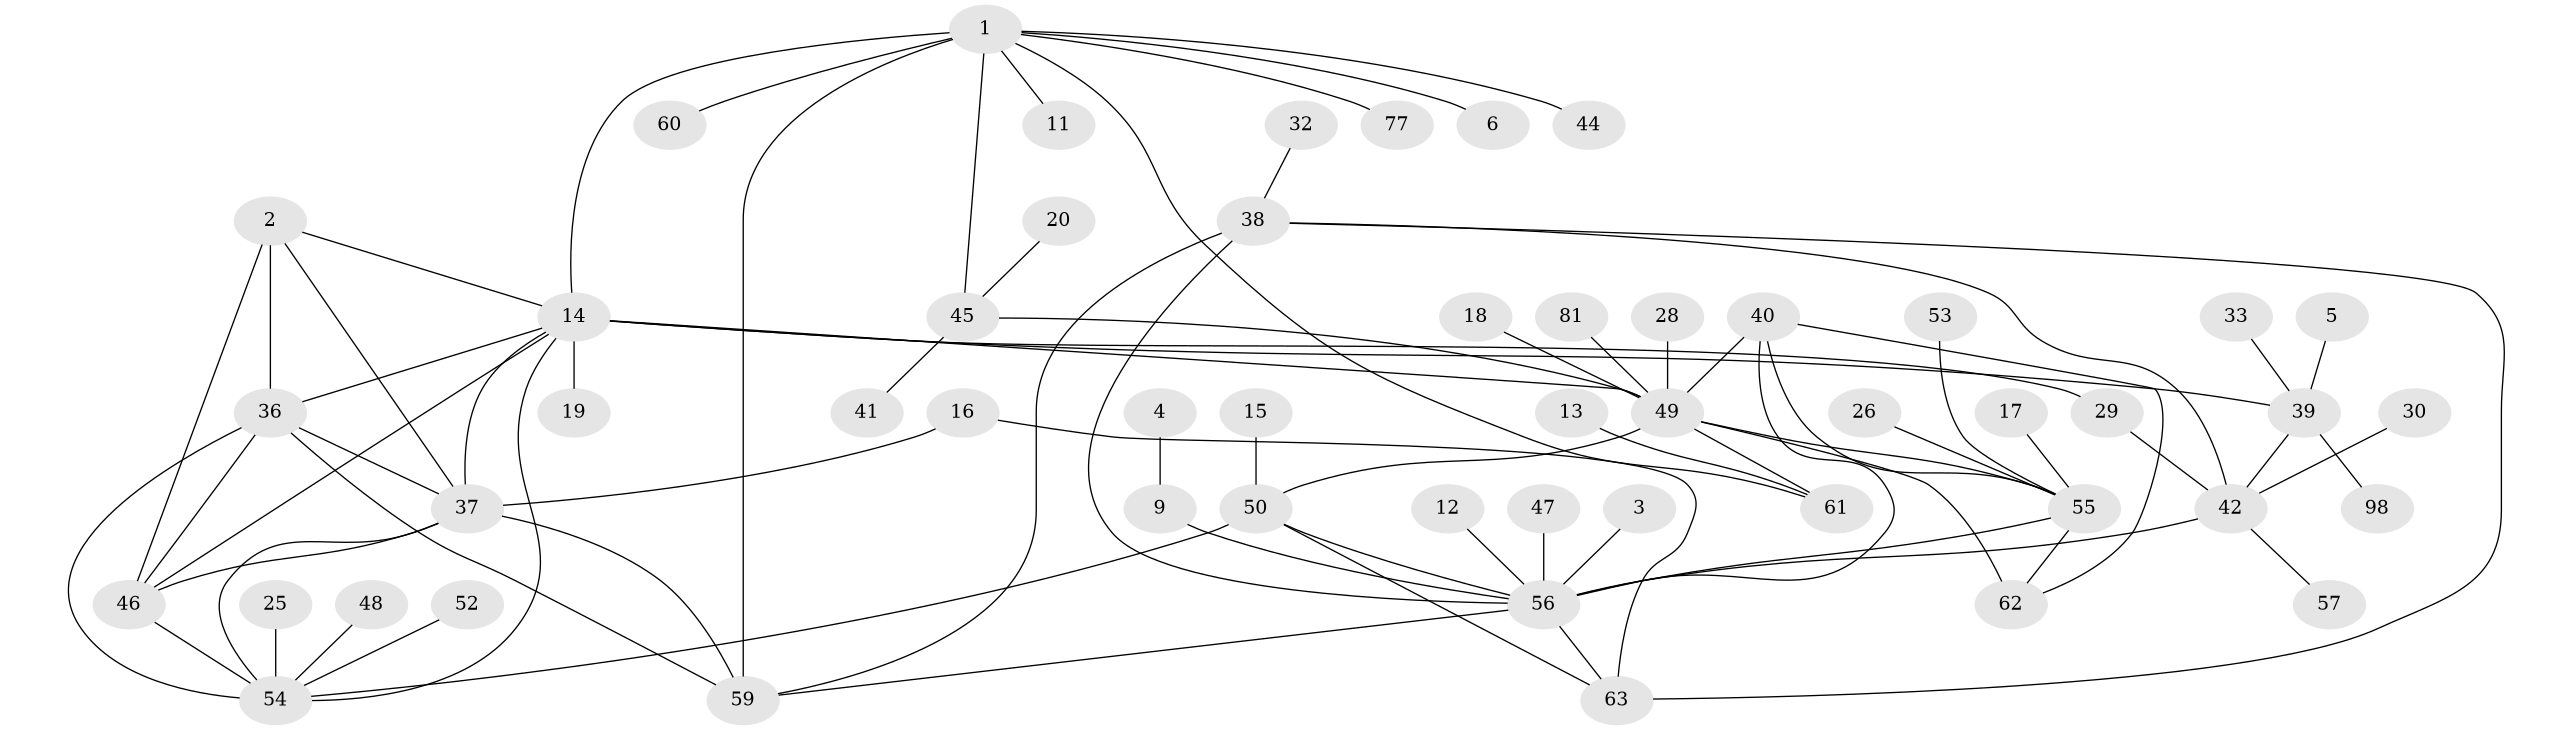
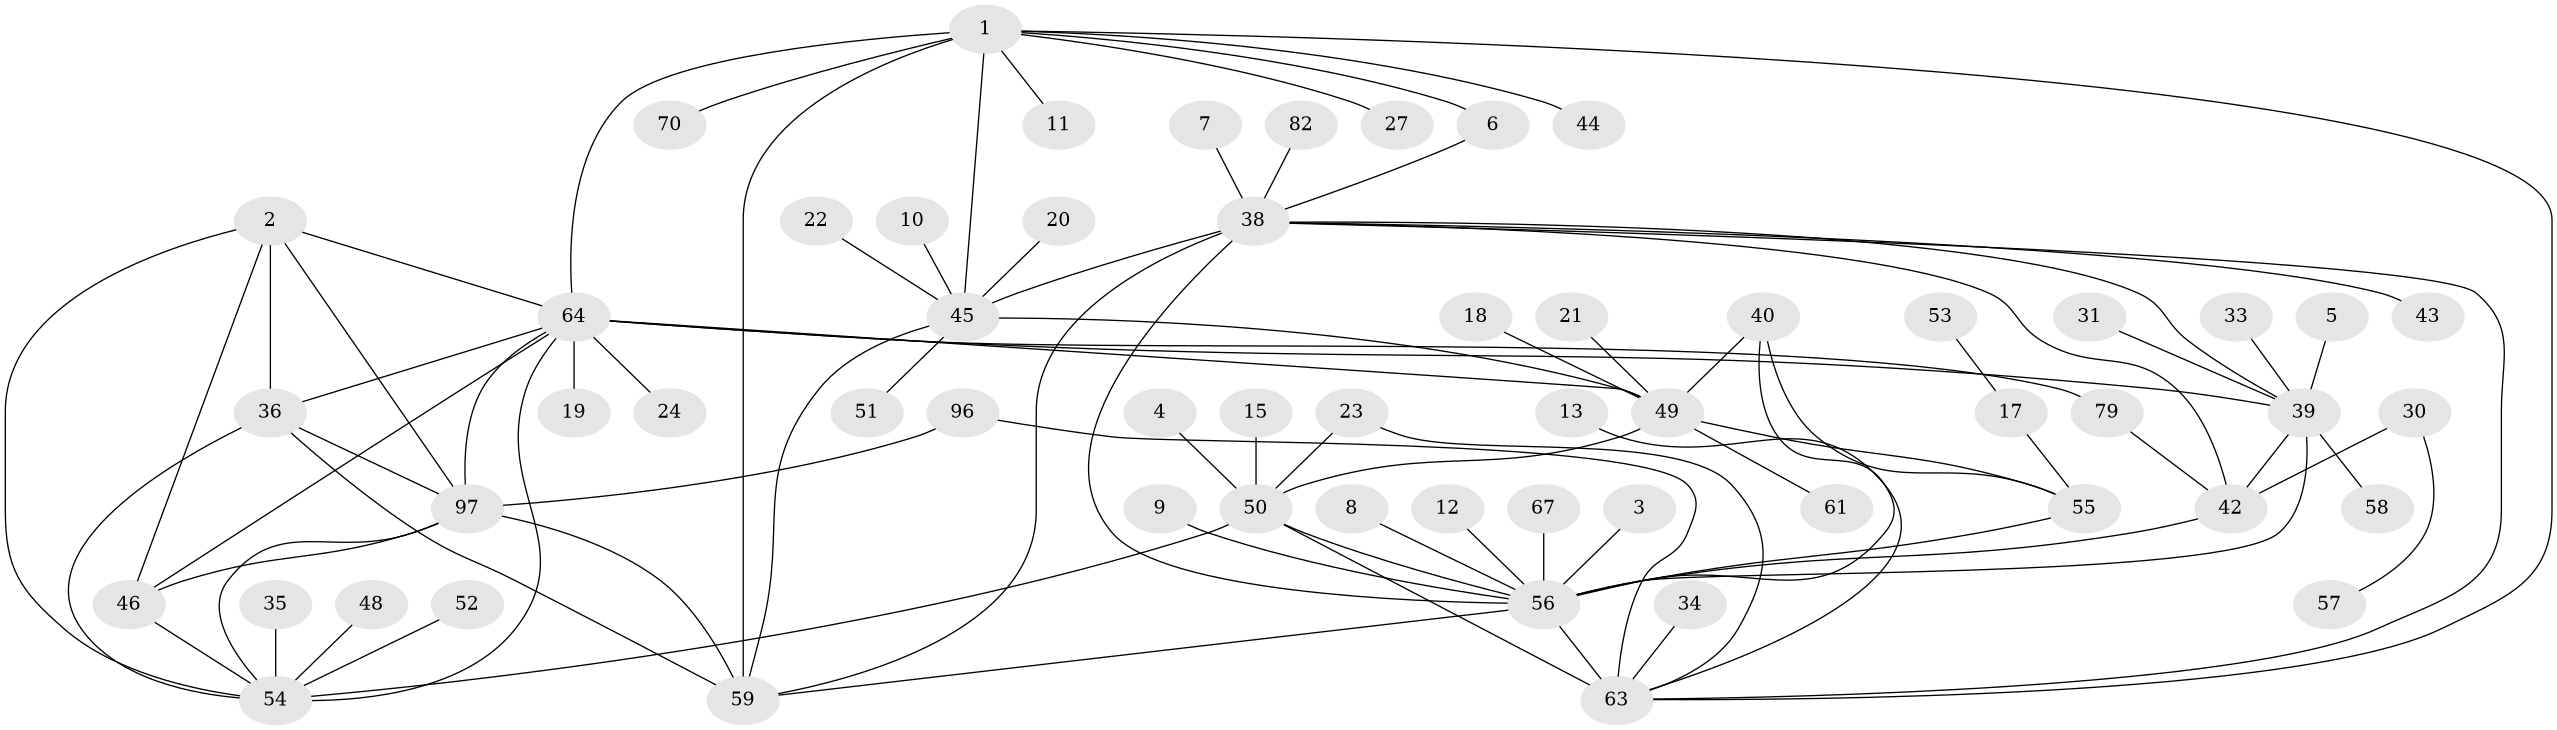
node "60": label "60" -> "70"
node "7": added
node "32": label "32" -> "82"
node "77": label "77" -> "27"
edge "6" -- "38": added
node "22": added
node "10": added
edge "38" -- "39": added
edge "38" -- "45": added
node "14": label "14" -> "64"
node "81": label "81" -> "21"
node "28": removed
node "31": added
node "43": added
edge "1" -- "61": now "1" -- "63"
node "24": added
node "41": label "41" -> "51"
node "16": label "16" -> "96"
node "23": added
node "26": removed
node "29": label "29" -> "79"
edge "53" -- "55": now "53" -- "17"
edge "45" -- "59": added
edge "4" -- "9": now "4" -- "50"
edge "13" -- "61": now "13" -- "63"
edge "2" -- "54": added
edge "36" -- "46": removed
node "37": label "37" -> "97"
node "8": added
node "47": label "47" -> "67"
node "98": label "98" -> "58"
edge "42" -- "57": now "30" -- "57"
edge "39" -- "56": added
node "25": label "25" -> "35"
node "34": added
node "62": removed
